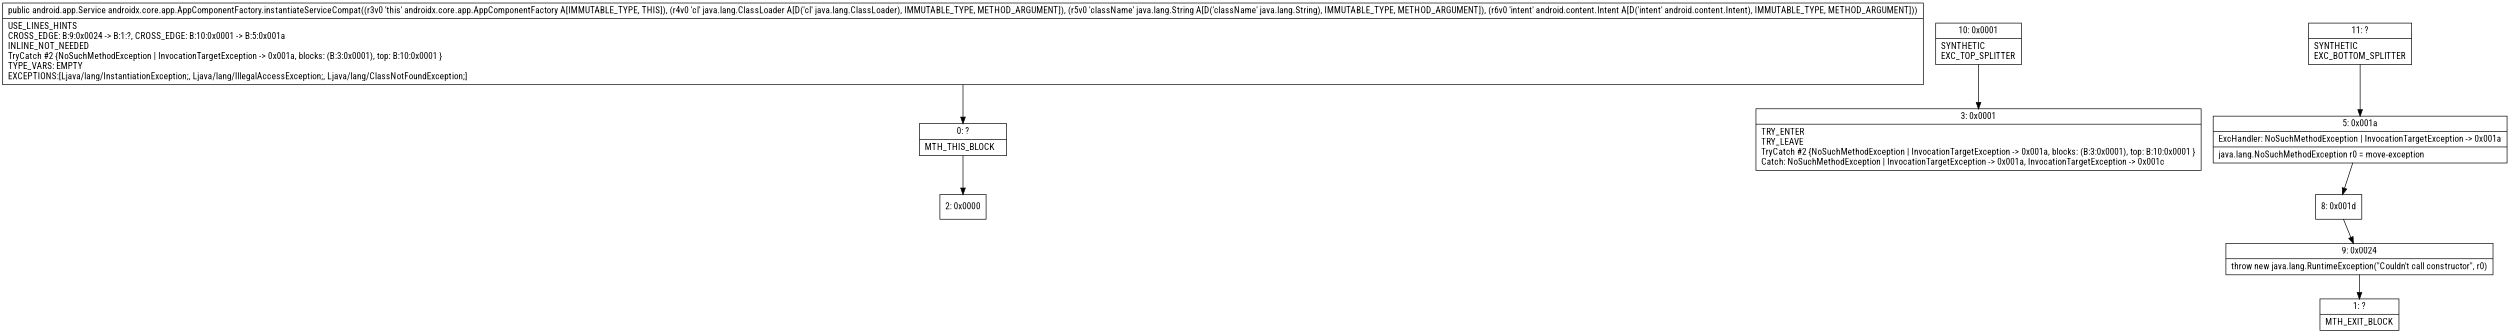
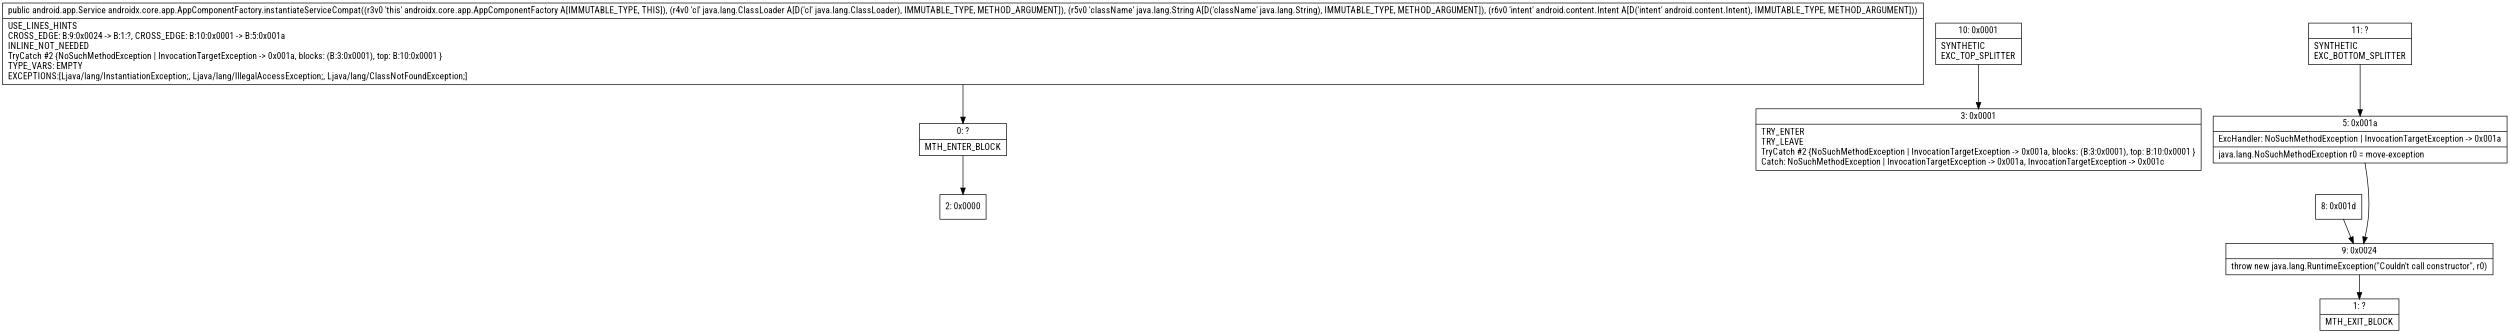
node "0: ?": text "MTH_THIS_BLOCK" -> "MTH_ENTER_BLOCK"
edge "5: 0x001a" -> "8: 0x001d": now "5: 0x001a" -> "9: 0x0024"
